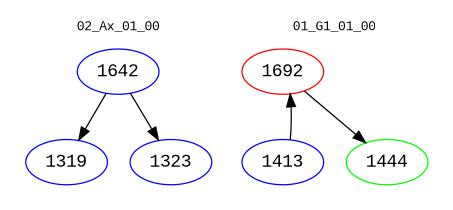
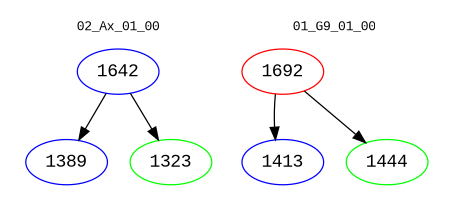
cluster "01_G1_01_00": label "01_G1_01_00" -> "01_G9_01_00"
edge "1413" -> "1692": reversed
node "1319": label "1319" -> "1389"
node "1323": color blue -> green
